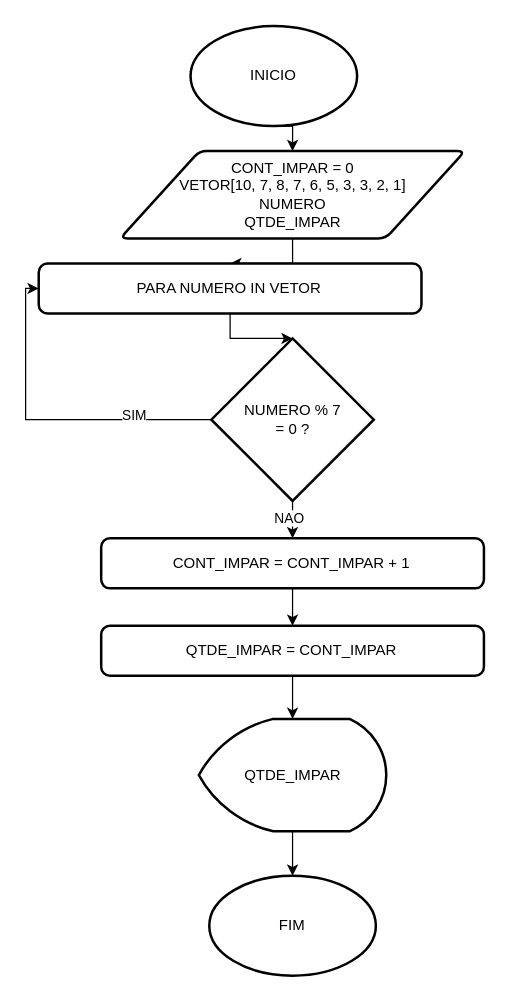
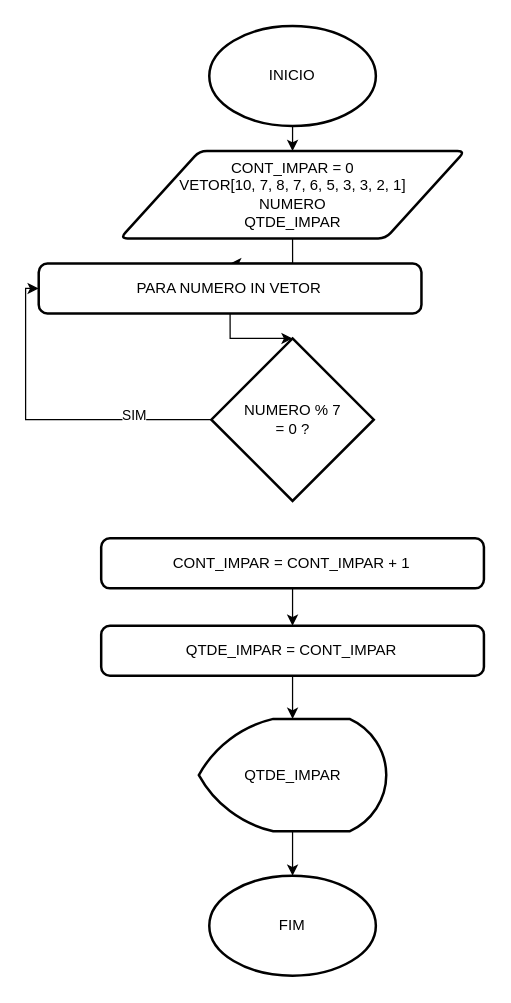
node "INICIO": moved (274, 76) -> (293, 76)
edge "NUMERO % 7 = 0 ?" -> "CONT_IMPAR = CONT_IMPAR + 1": removed, label "NAO"
